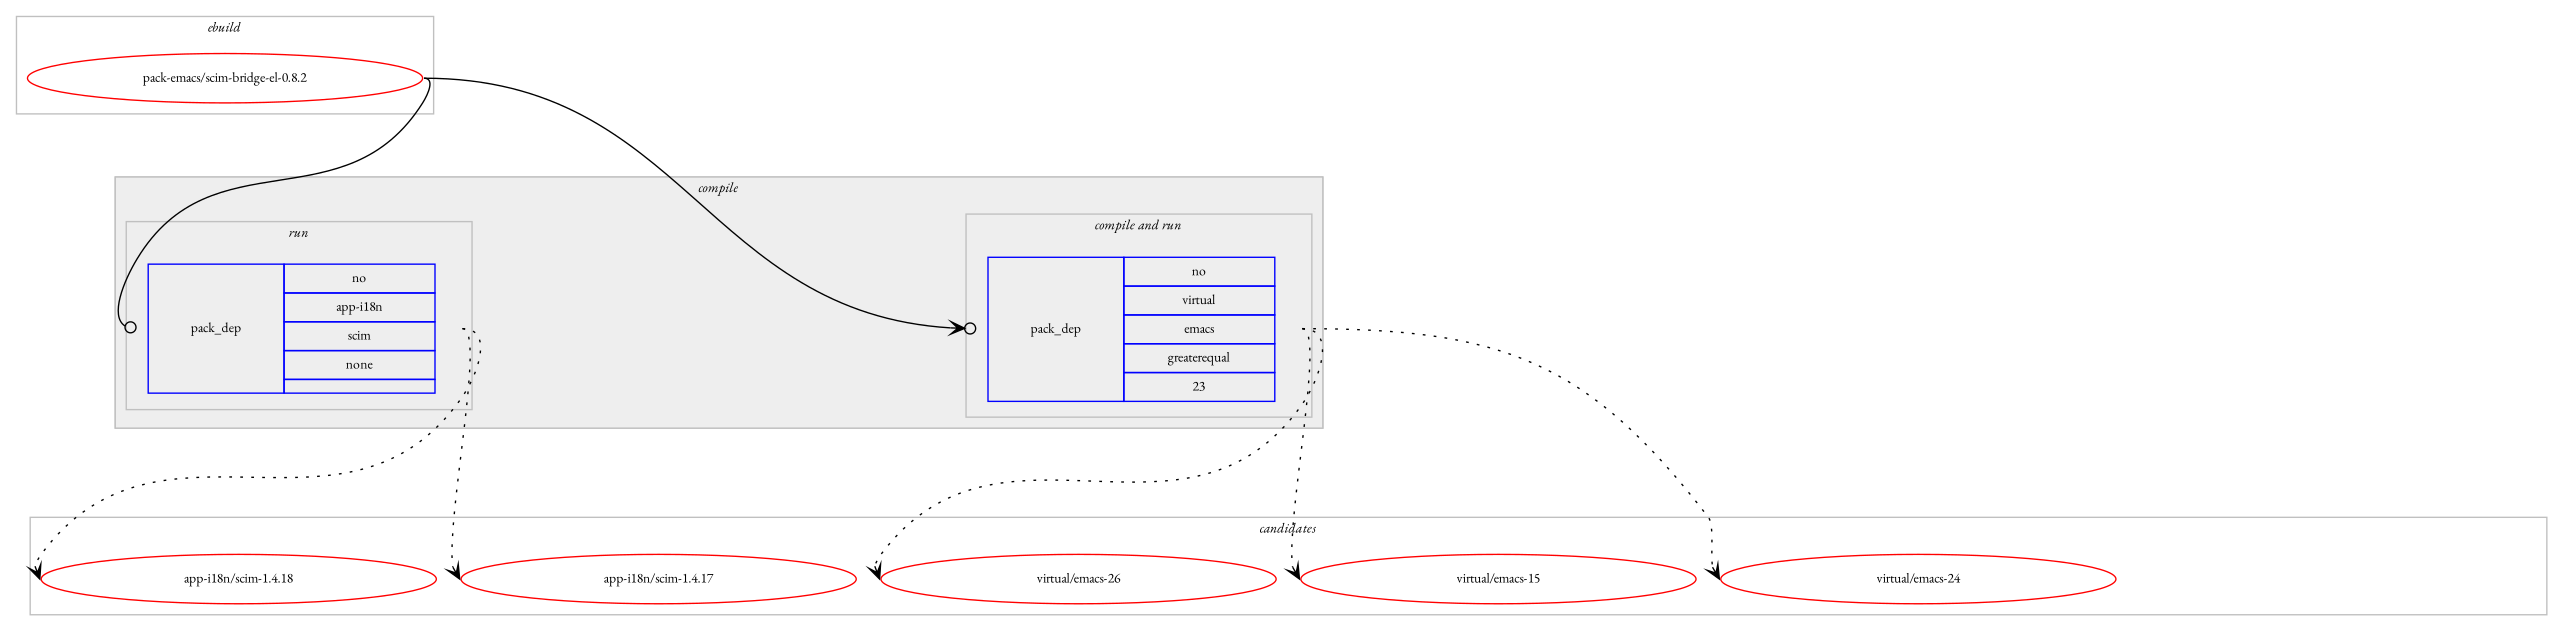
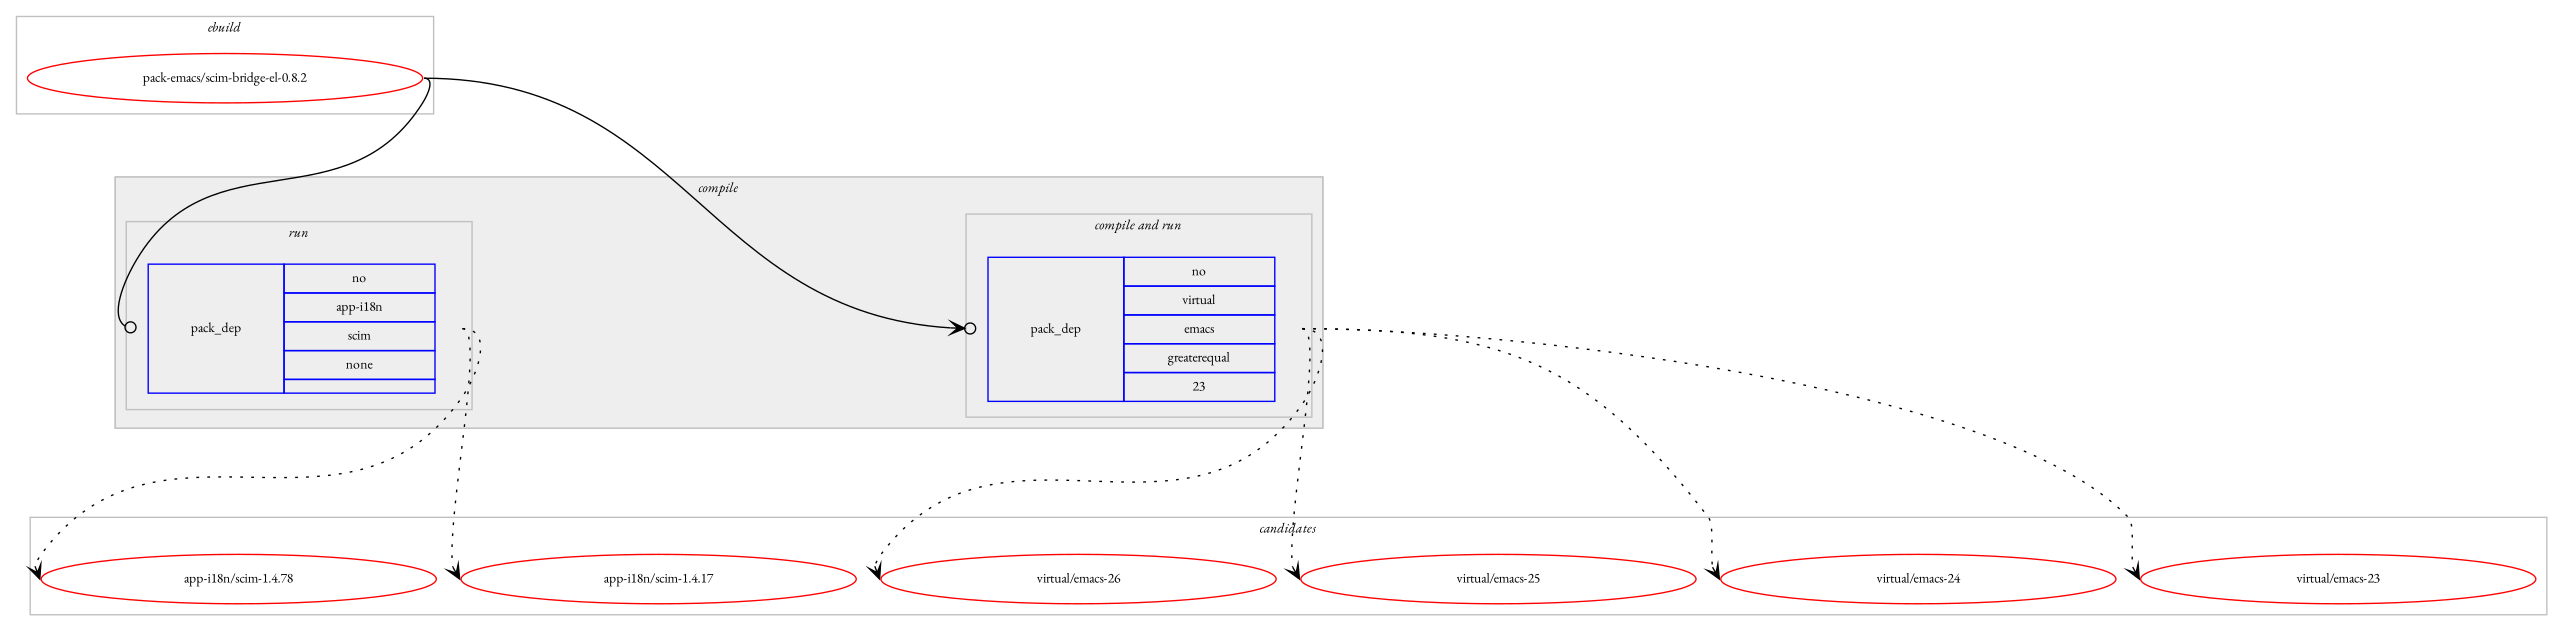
node "app-i18n/scim-1.4.18": label "app-i18n/scim-1.4.18" -> "app-i18n/scim-1.4.78"
node "virtual/emacs-15": label "virtual/emacs-15" -> "virtual/emacs-25"
node "virtual/emacs-23": added
